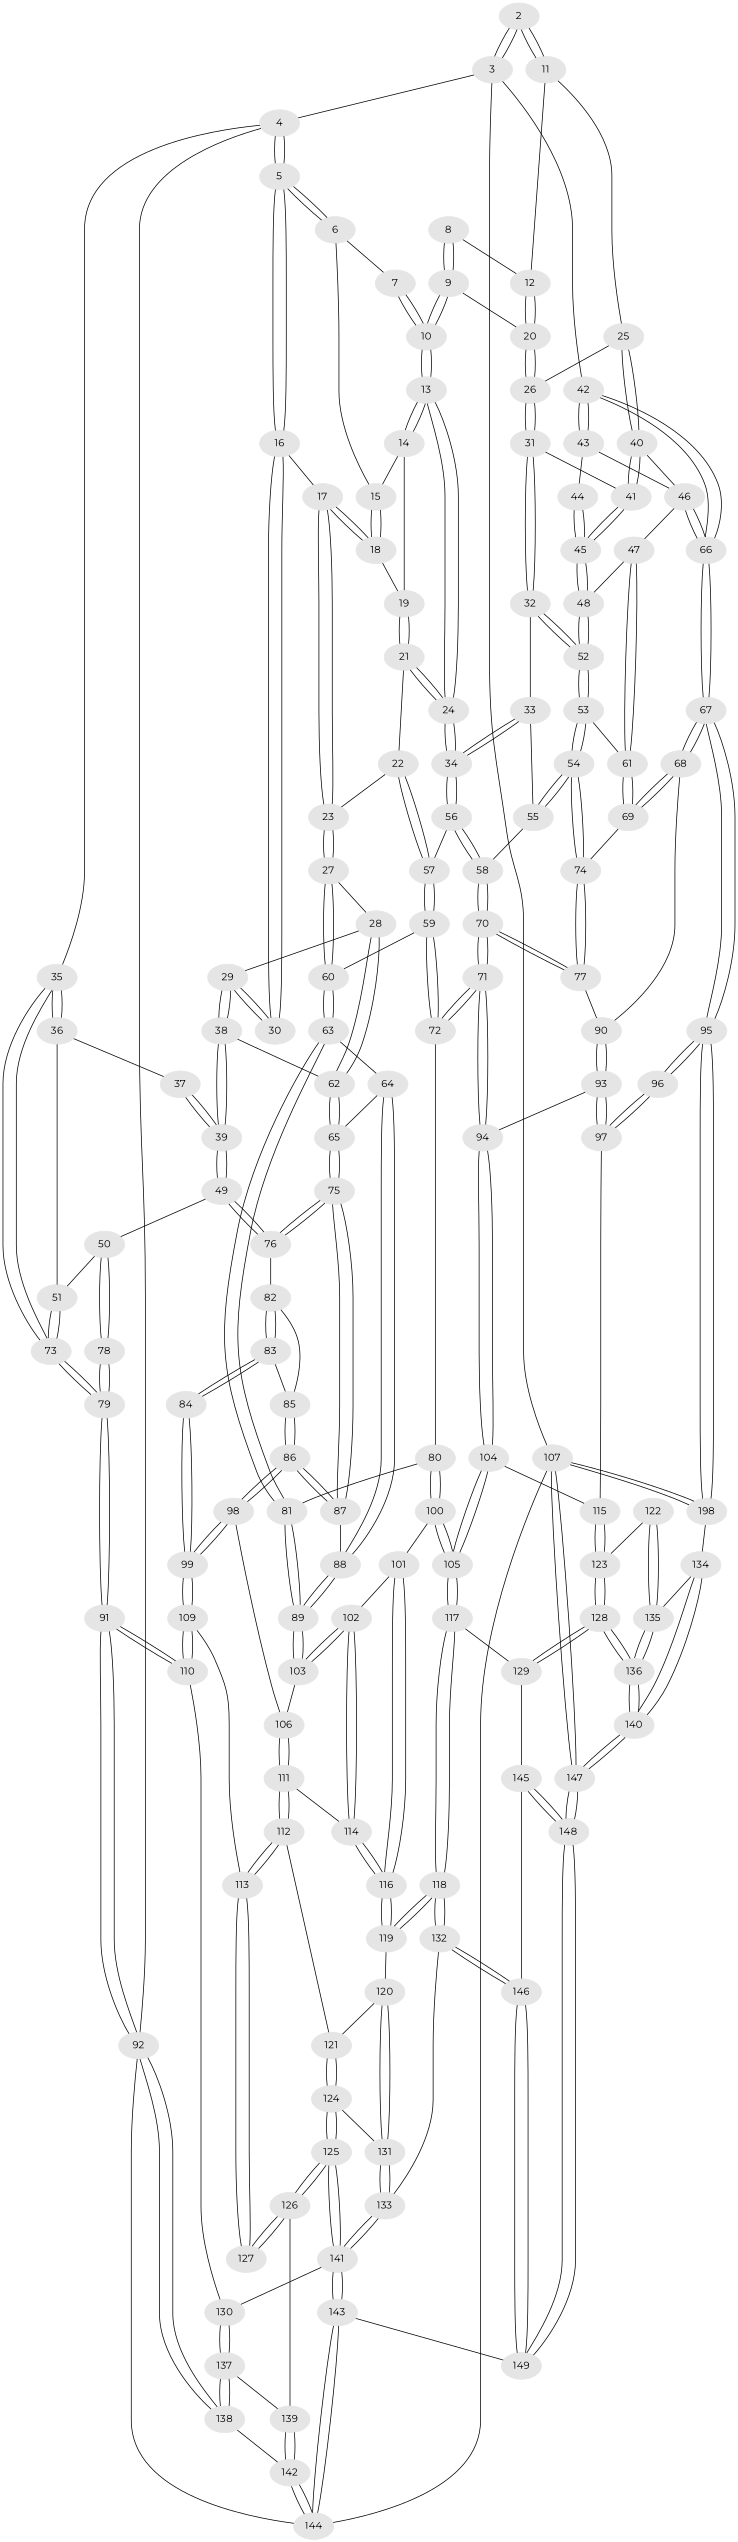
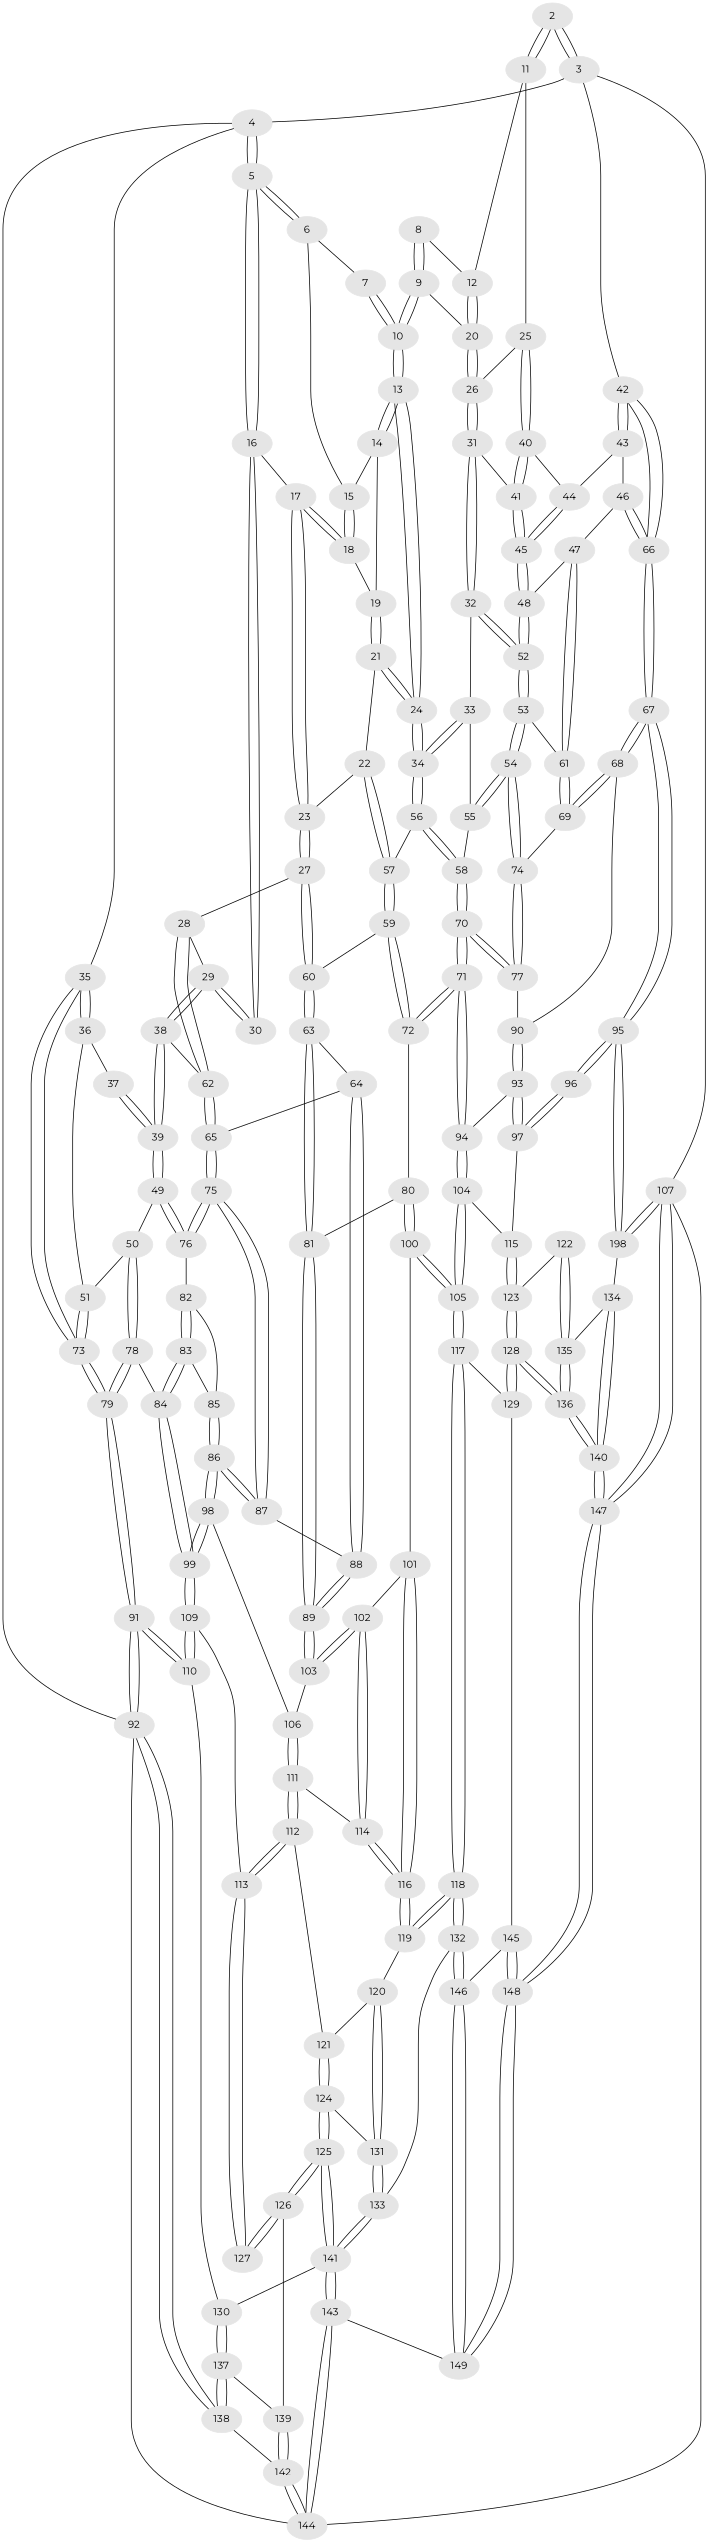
edge "40" -- "46": now "40" -- "44"
edge "78" -- "84": added
